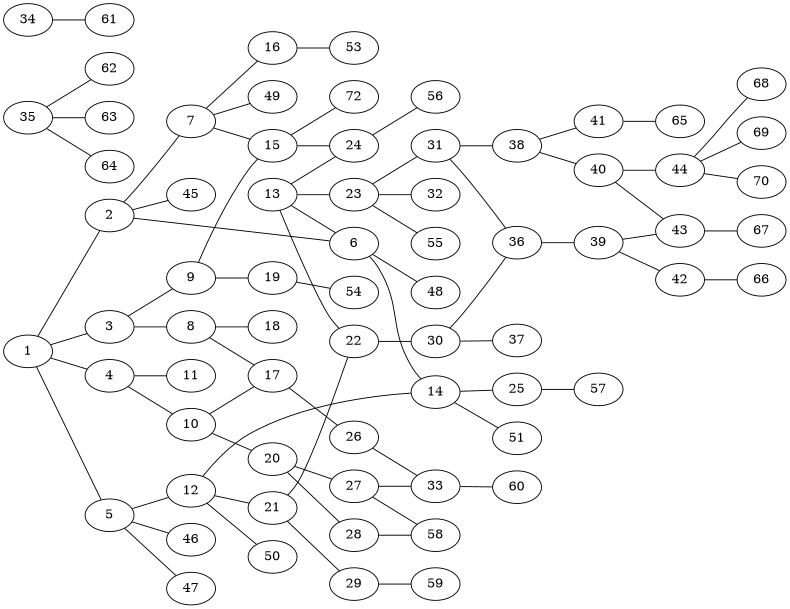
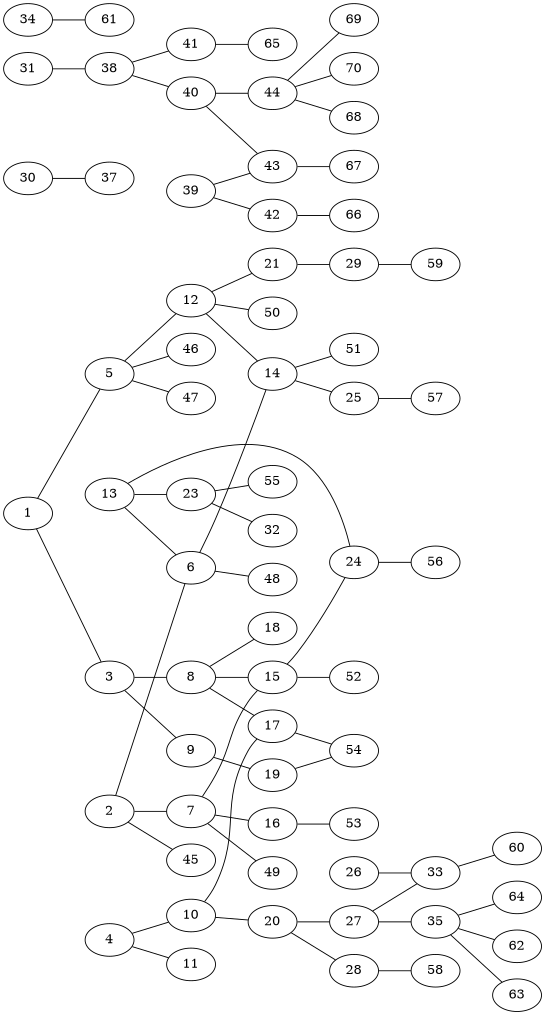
node "72": label "72" -> "52"
edge "31" -- "23": removed
edge "15" -- "9": now "15" -- "8"
node "36": removed
edge "2" -- "1": removed
node "22": removed
edge "1" -- "4": removed
edge "17" -- "26": now "17" -- "54"
edge "27" -- "58": now "27" -- "35"
